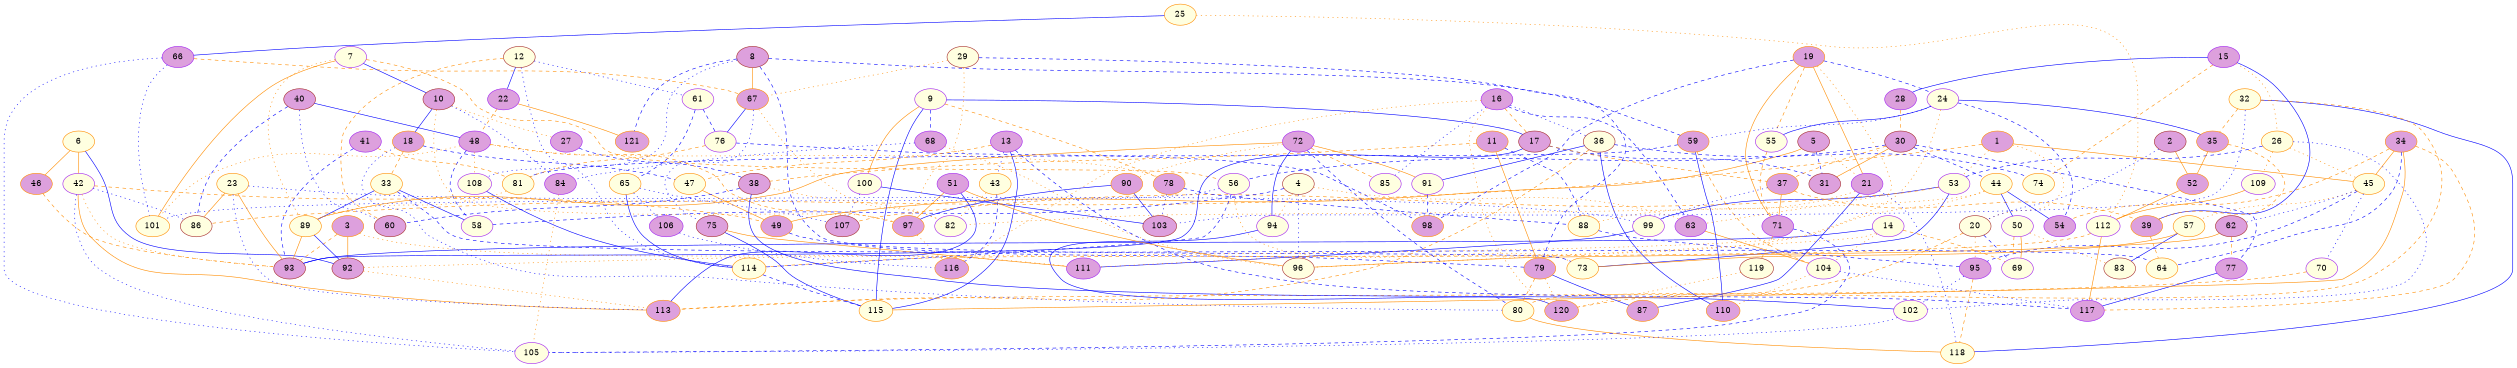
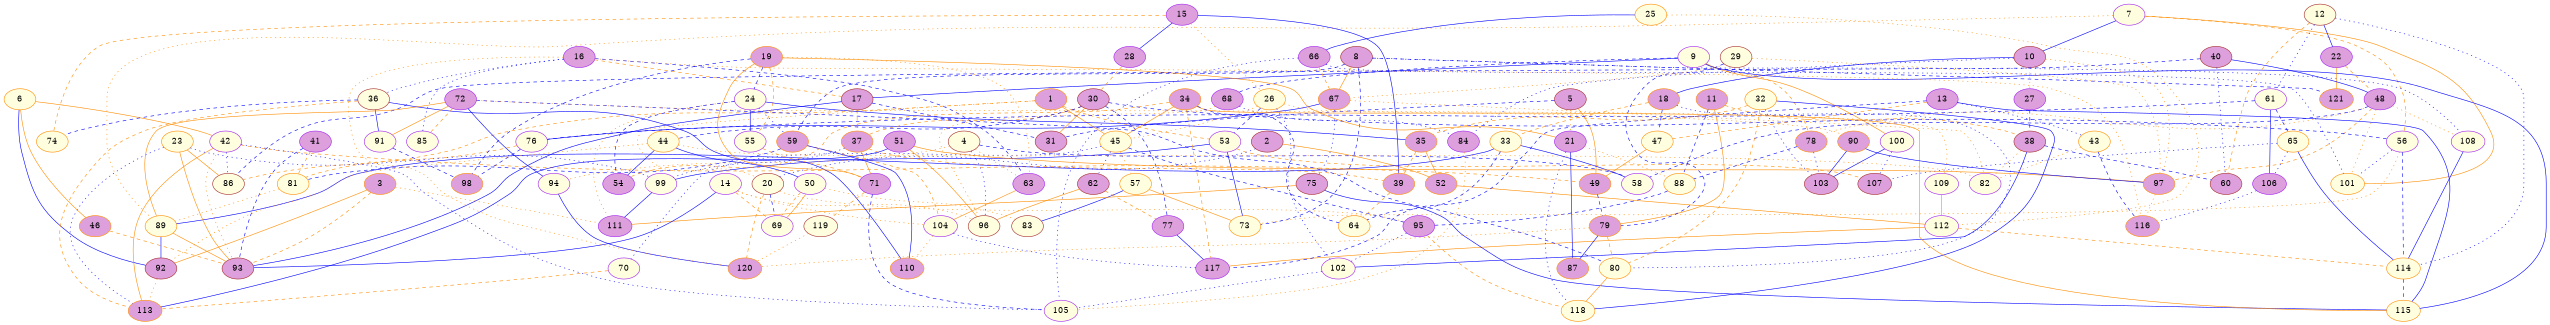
edge "61" -- "106": added
edge "1" -- "53": style dotted -> dashed
